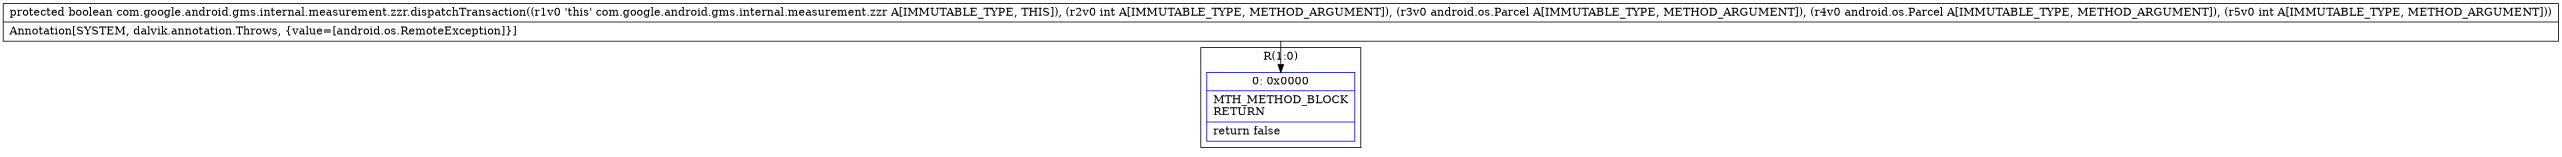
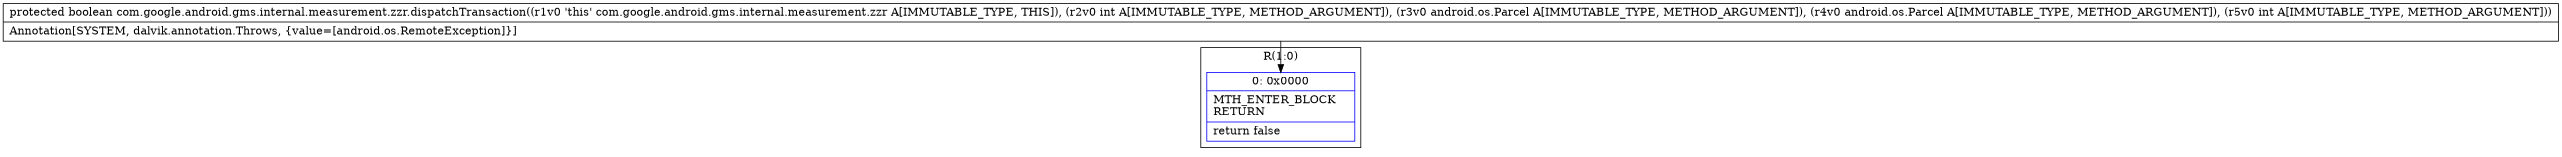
node "0: 0x0000": text "MTH_METHOD_BLOCK" -> "MTH_ENTER_BLOCK"
